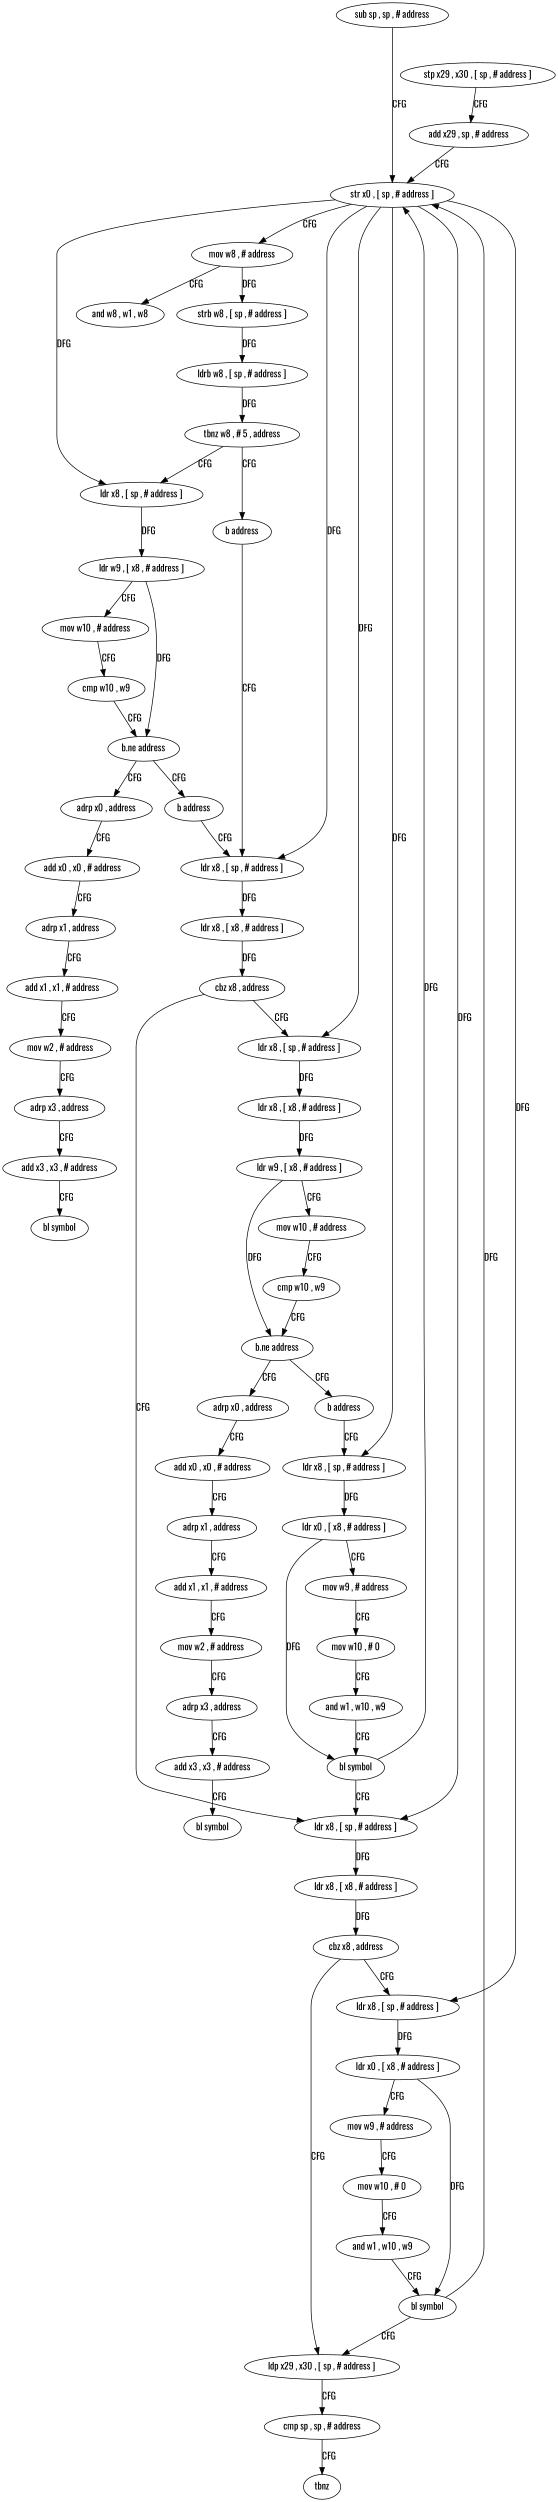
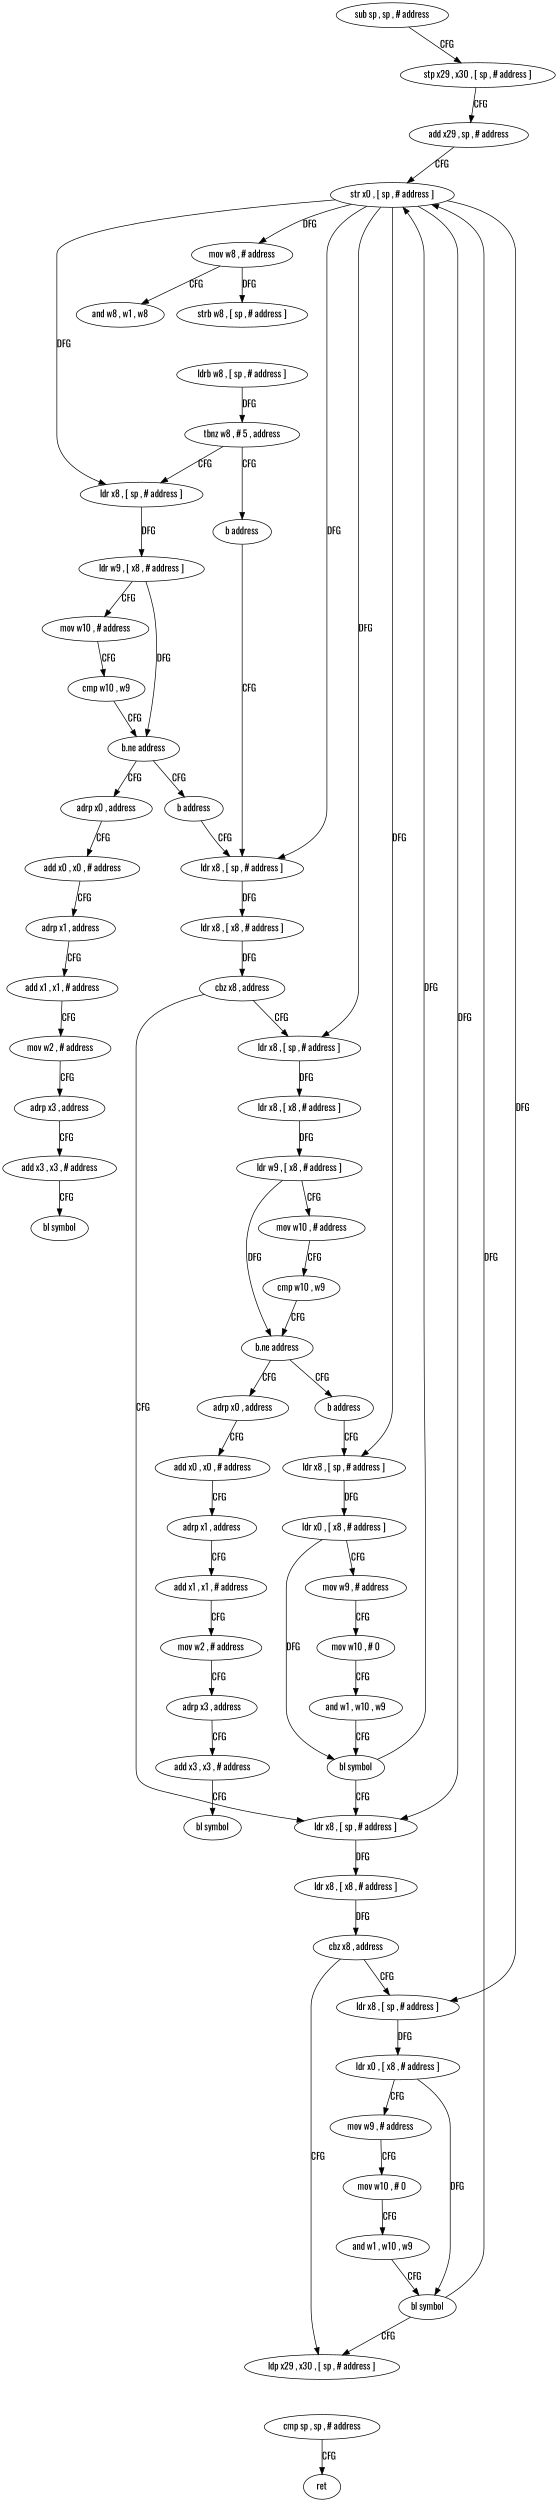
edge "sub sp , sp , # address" -> "str x0 , [ sp , # address ]": now "sub sp , sp , # address" -> "stp x29 , x30 , [ sp , # address ]"
edge "str x0 , [ sp , # address ]" -> "mov w8 , # address": label "CFG" -> "DFG"
edge "strb w8 , [ sp , # address ]" -> "ldrb w8 , [ sp , # address ]": removed, label "DFG"
edge "ldp x29 , x30 , [ sp , # address ]" -> "cmp sp , sp , # address": removed, label "CFG"
node "tbnz": label "tbnz" -> "ret"
